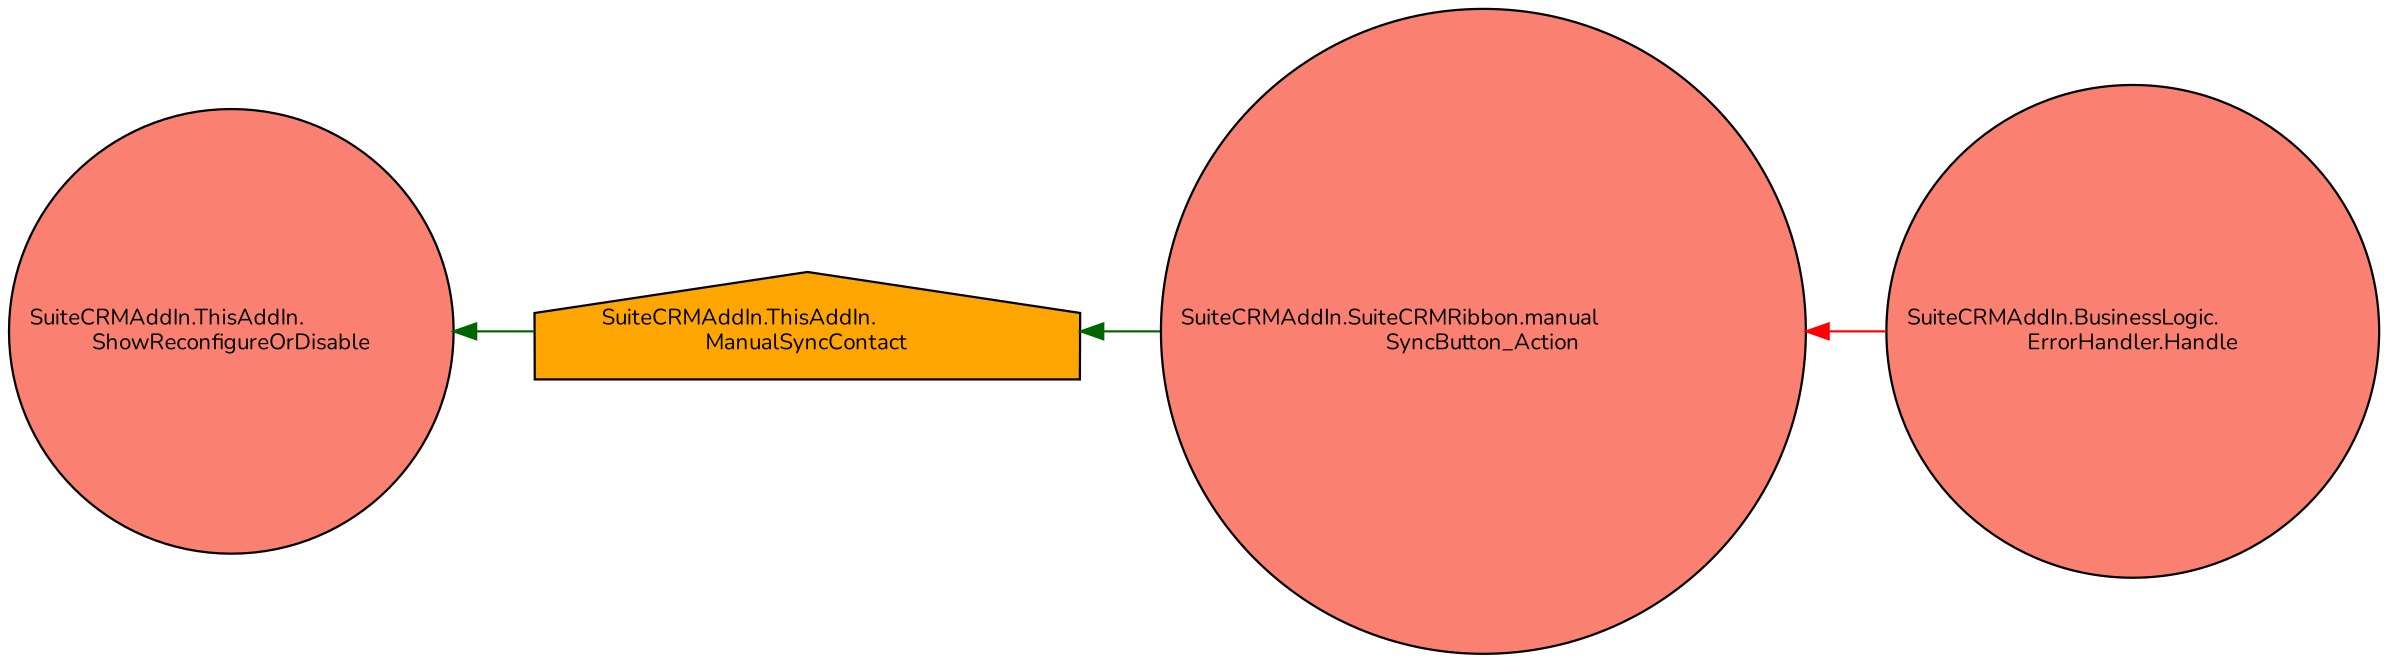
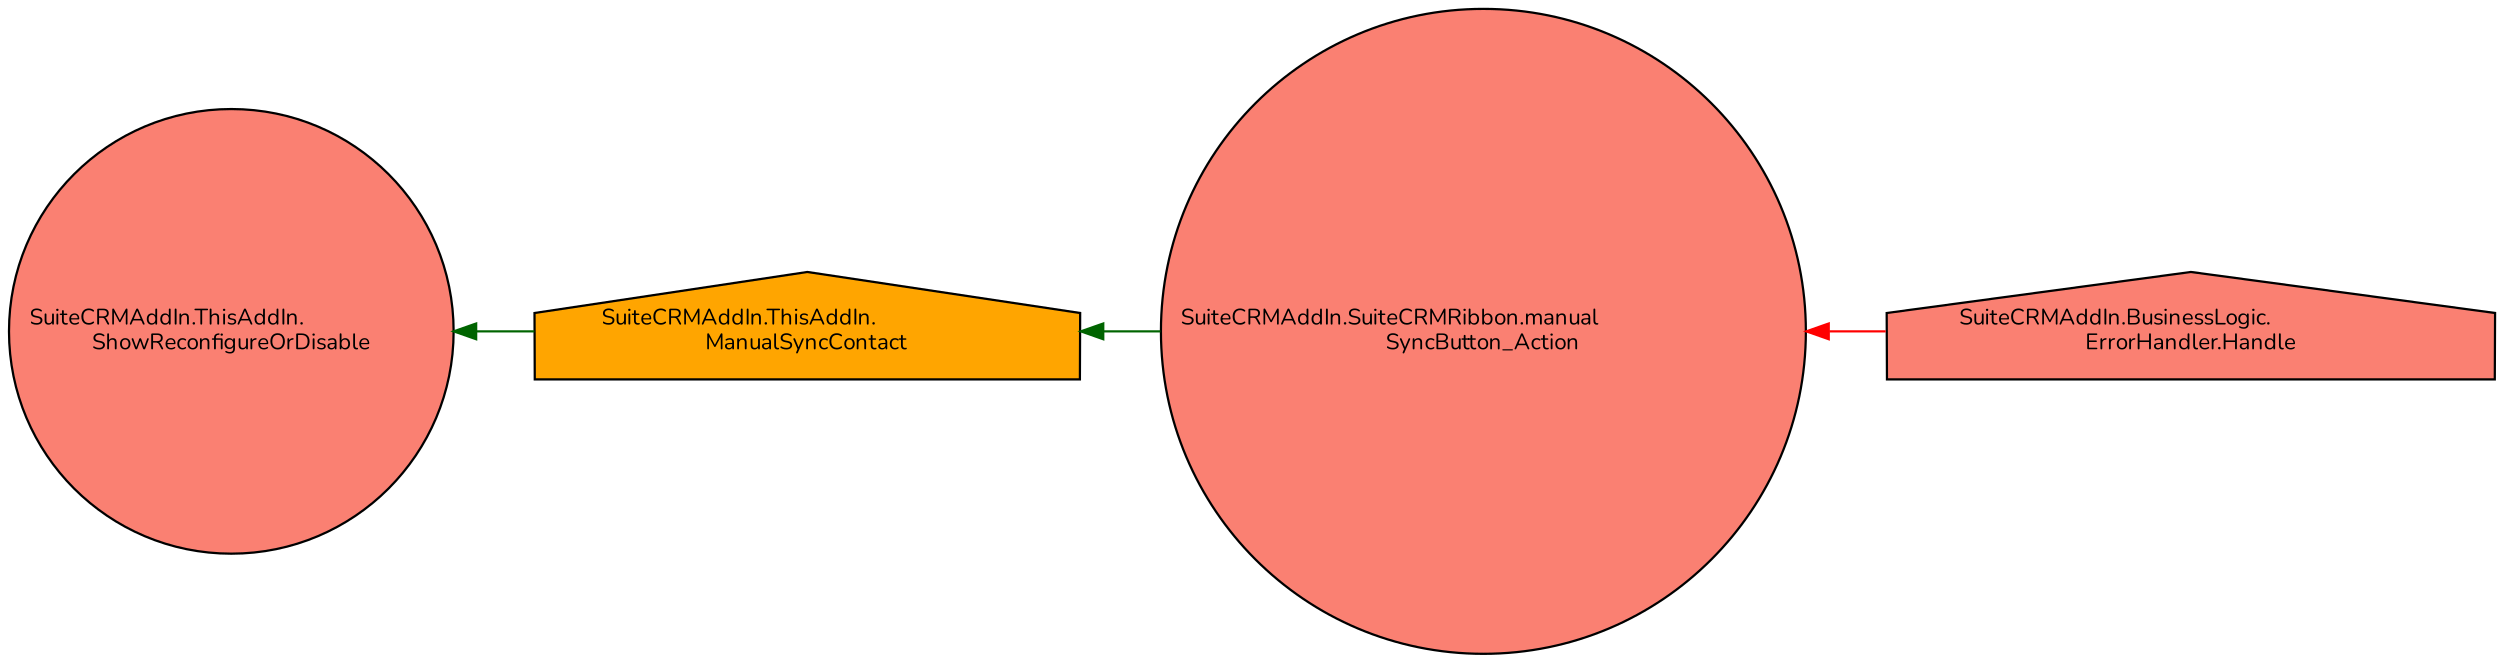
node "SuiteCRMAddIn.BusinessLogic. ErrorHandler.Handle": shape circle -> house
